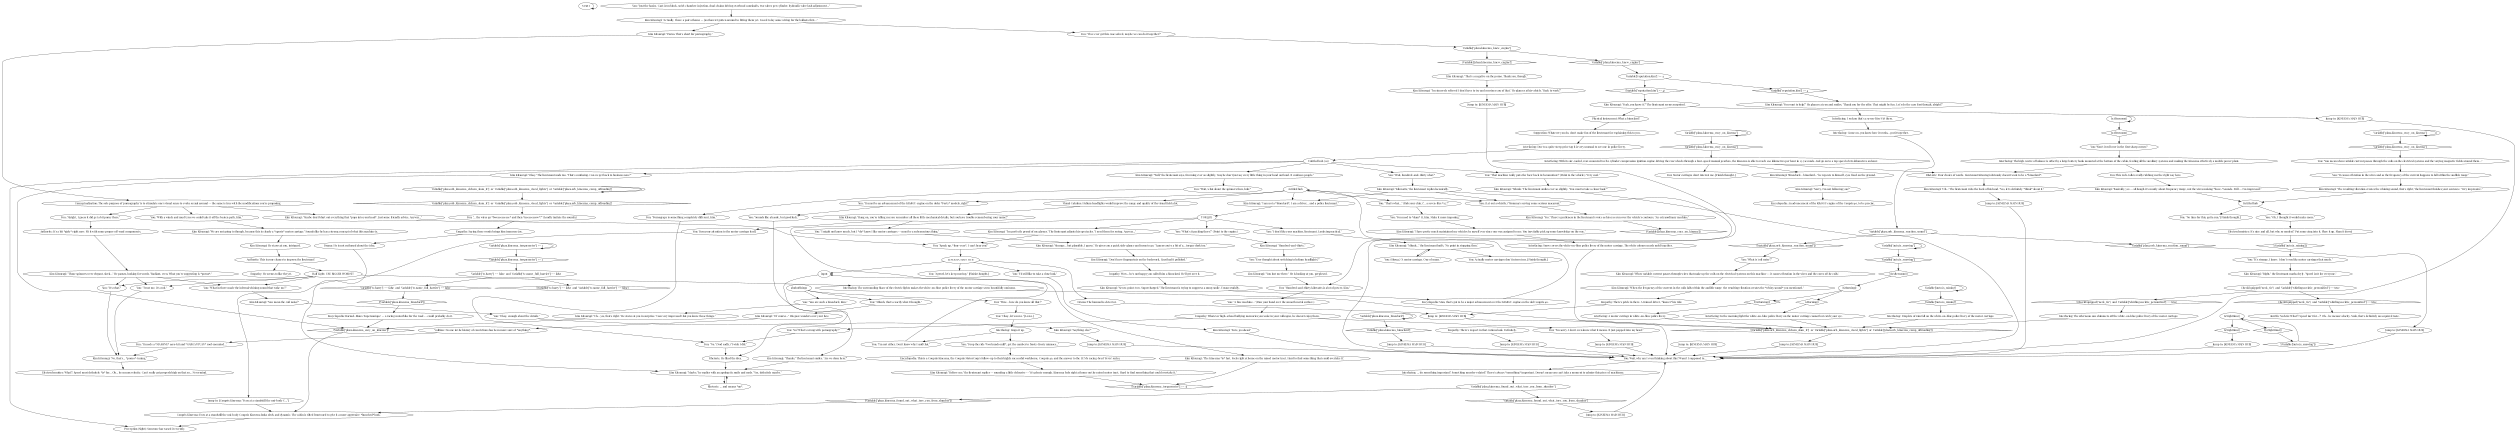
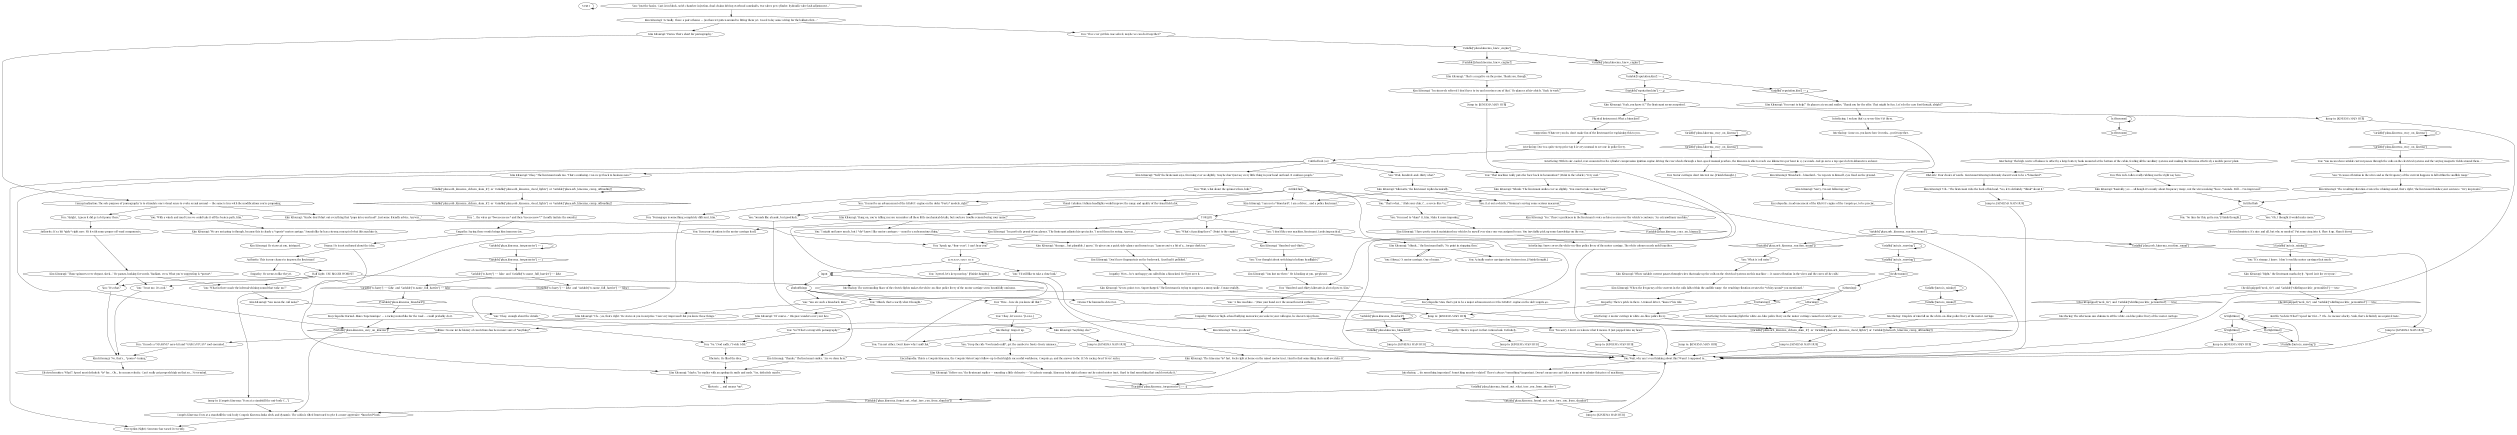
node "You: Won't it roll over in the first sharp corner?": removed
edge "Kim Kitsuragi: He stares at you, intrigued." -> "Authority: This is your chance to impress the lieutenant!": now "Drama: He is not enthused about the idea." -> "Authority: This is your chance to impress the lieutenant!"
edge "KINEEMA MAIN HUB" -> "Drama: The human lie-detector.": now "ahubofthings" -> "Drama: The human lie-detector."
edge "input" -> "Rhetoric: He liked the idea.": now "input" -> "ahubofthings"
